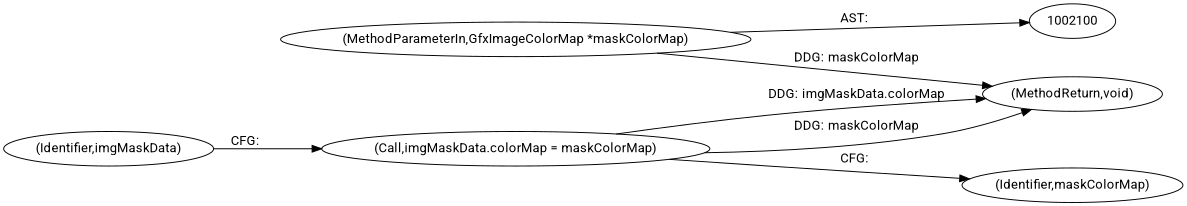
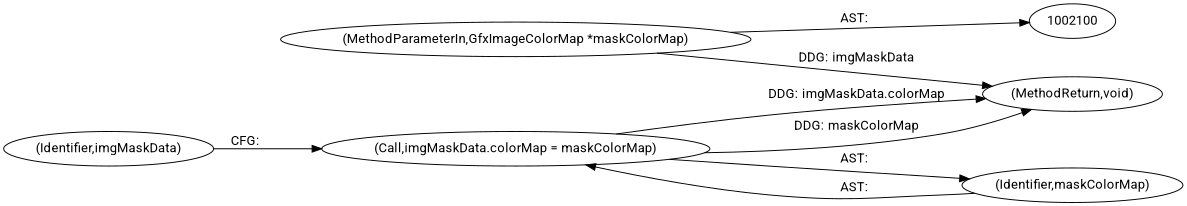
edge "(MethodParameterIn,GfxImageColorMap *maskColorMap)" -> "(MethodReturn,void)": label "DDG: maskColorMap" -> "DDG: imgMaskData"
edge "(Call,imgMaskData.colorMap = maskColorMap)" -> "(Identifier,maskColorMap)": label "CFG: " -> "AST: "
edge "(Identifier,maskColorMap)" -> "(Call,imgMaskData.colorMap = maskColorMap)": added, label "AST:"
